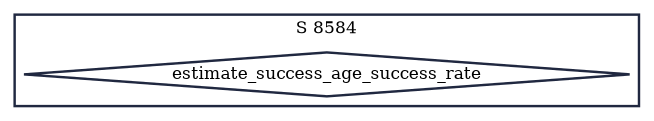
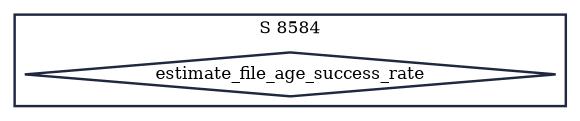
node "estimate_success_age_success_rate": label "estimate_success_age_success_rate" -> "estimate_file_age_success_rate"
